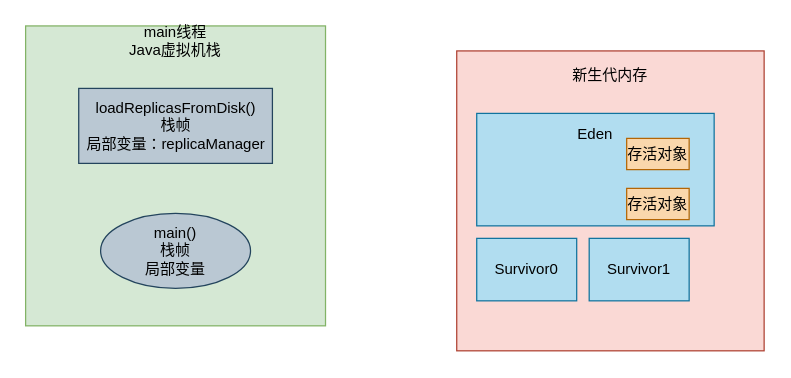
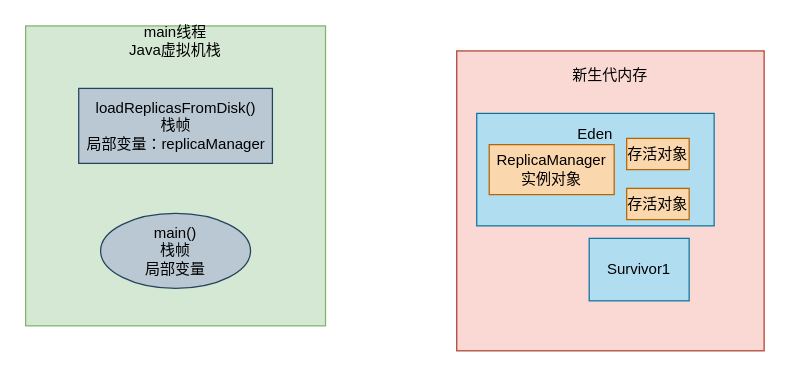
node "ReplicaManager实例对象": added
node "Survivor0": removed
